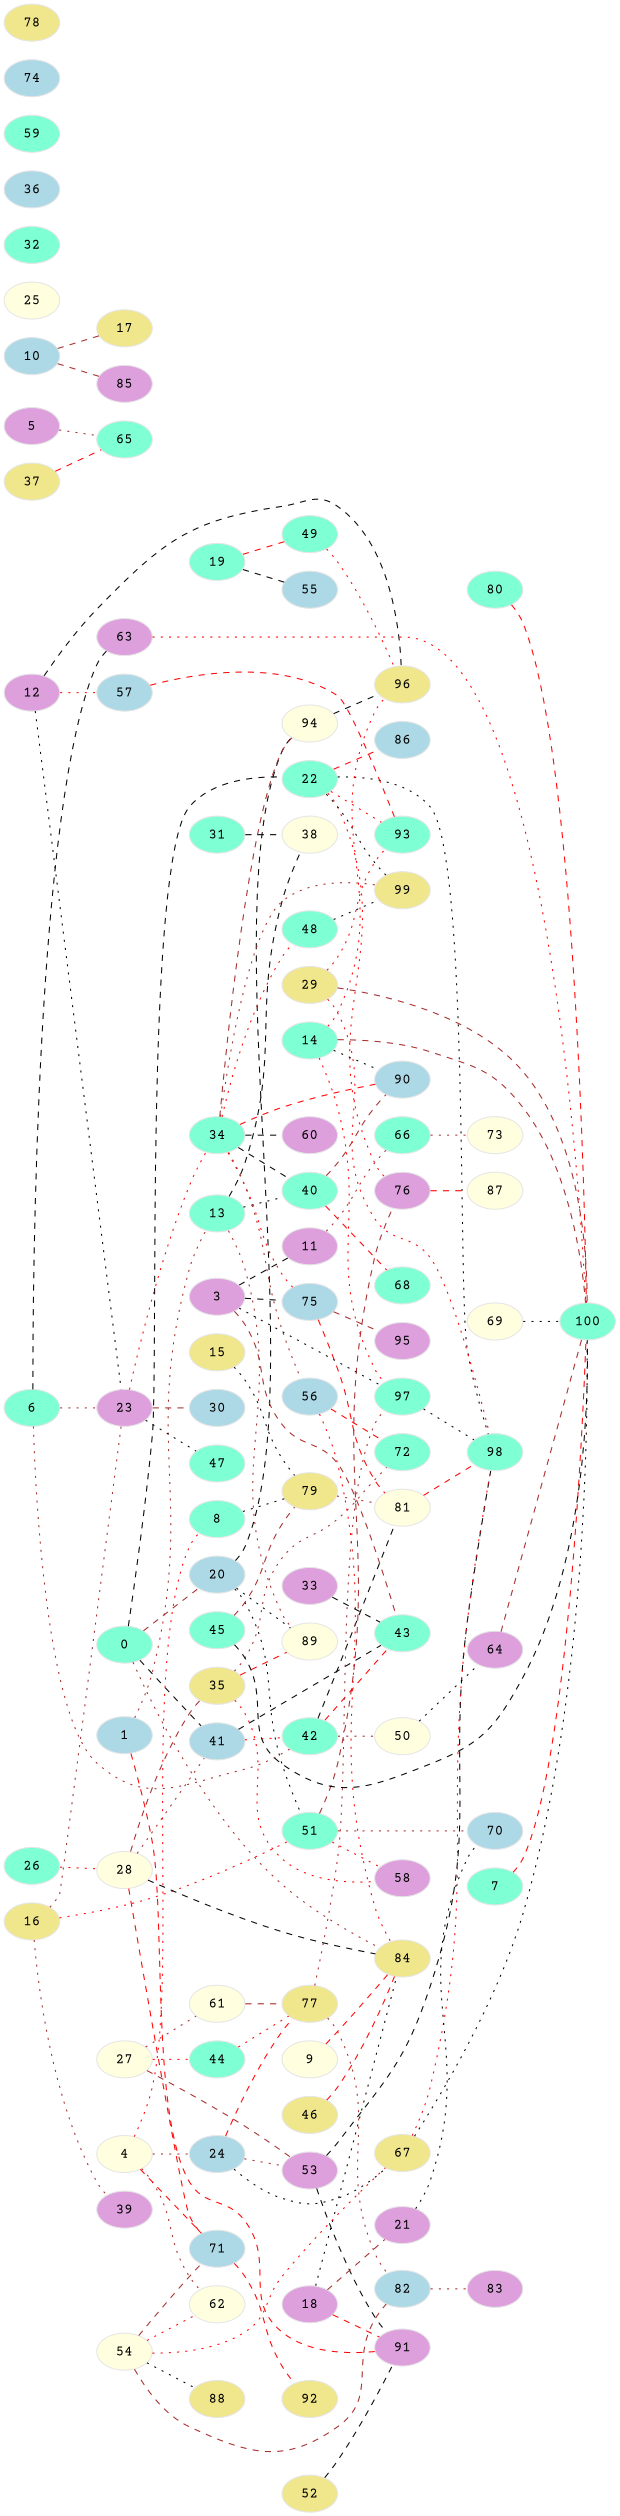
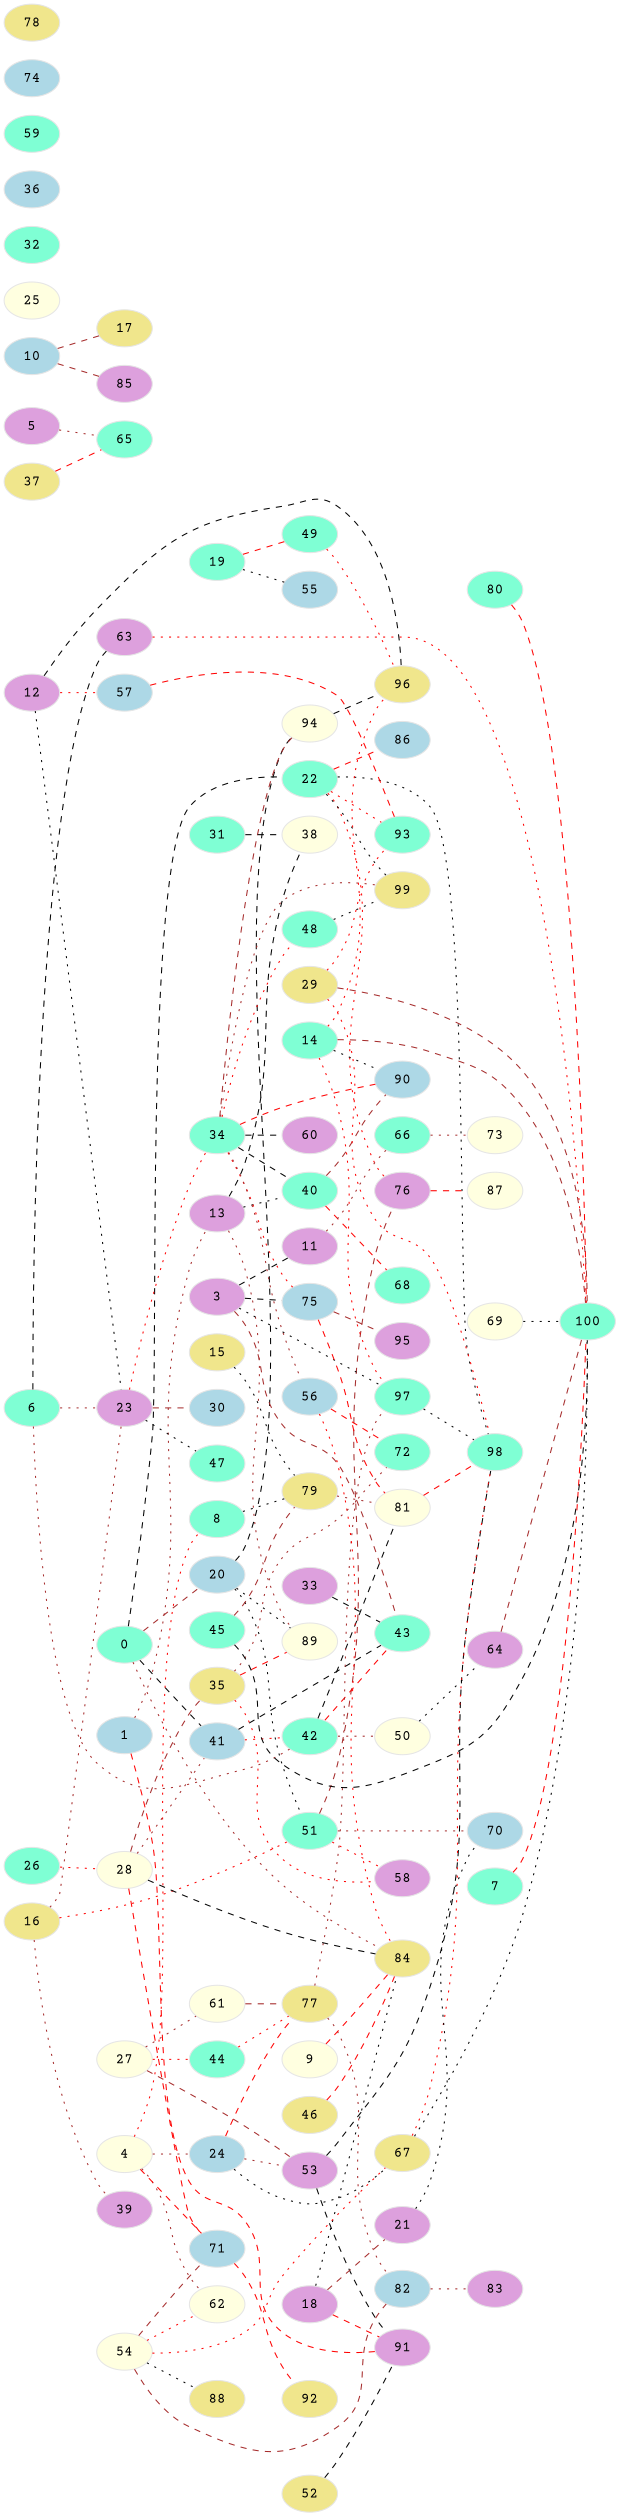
edge "19" -- "55": style dashed -> dotted
node "13": fillcolor aquamarine -> plum
